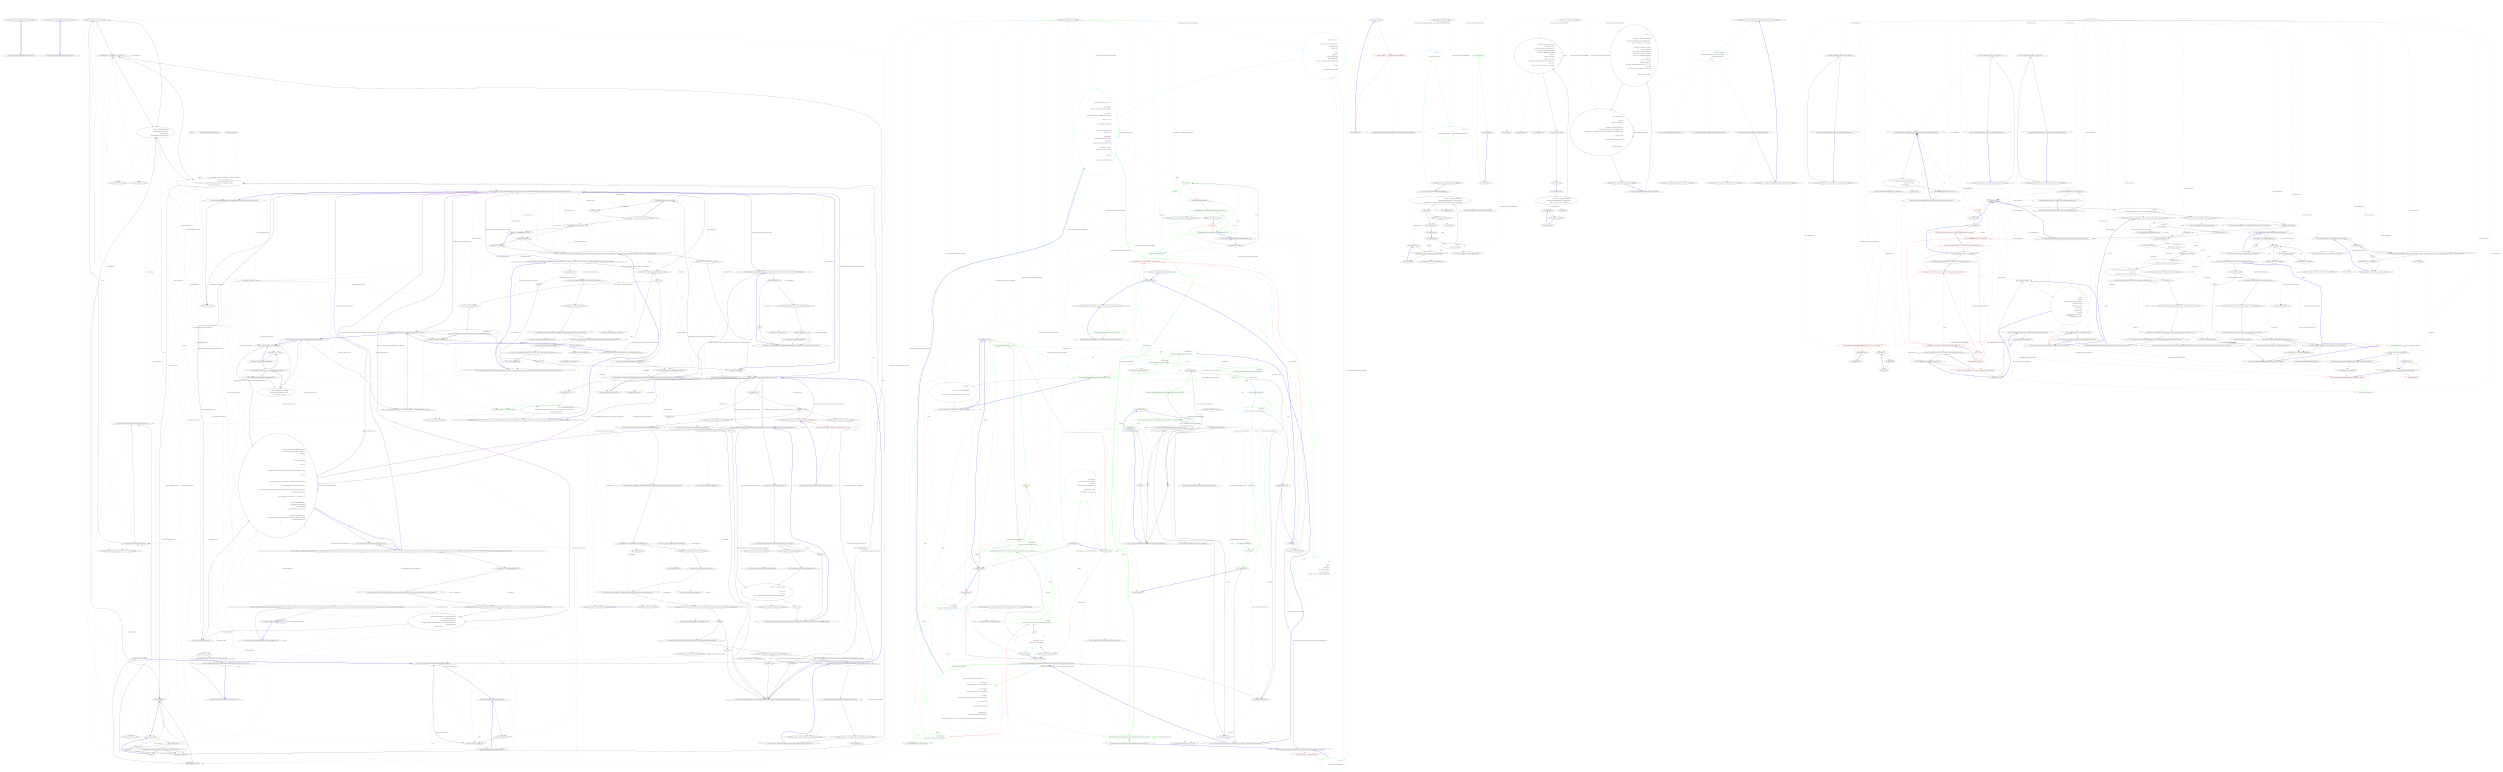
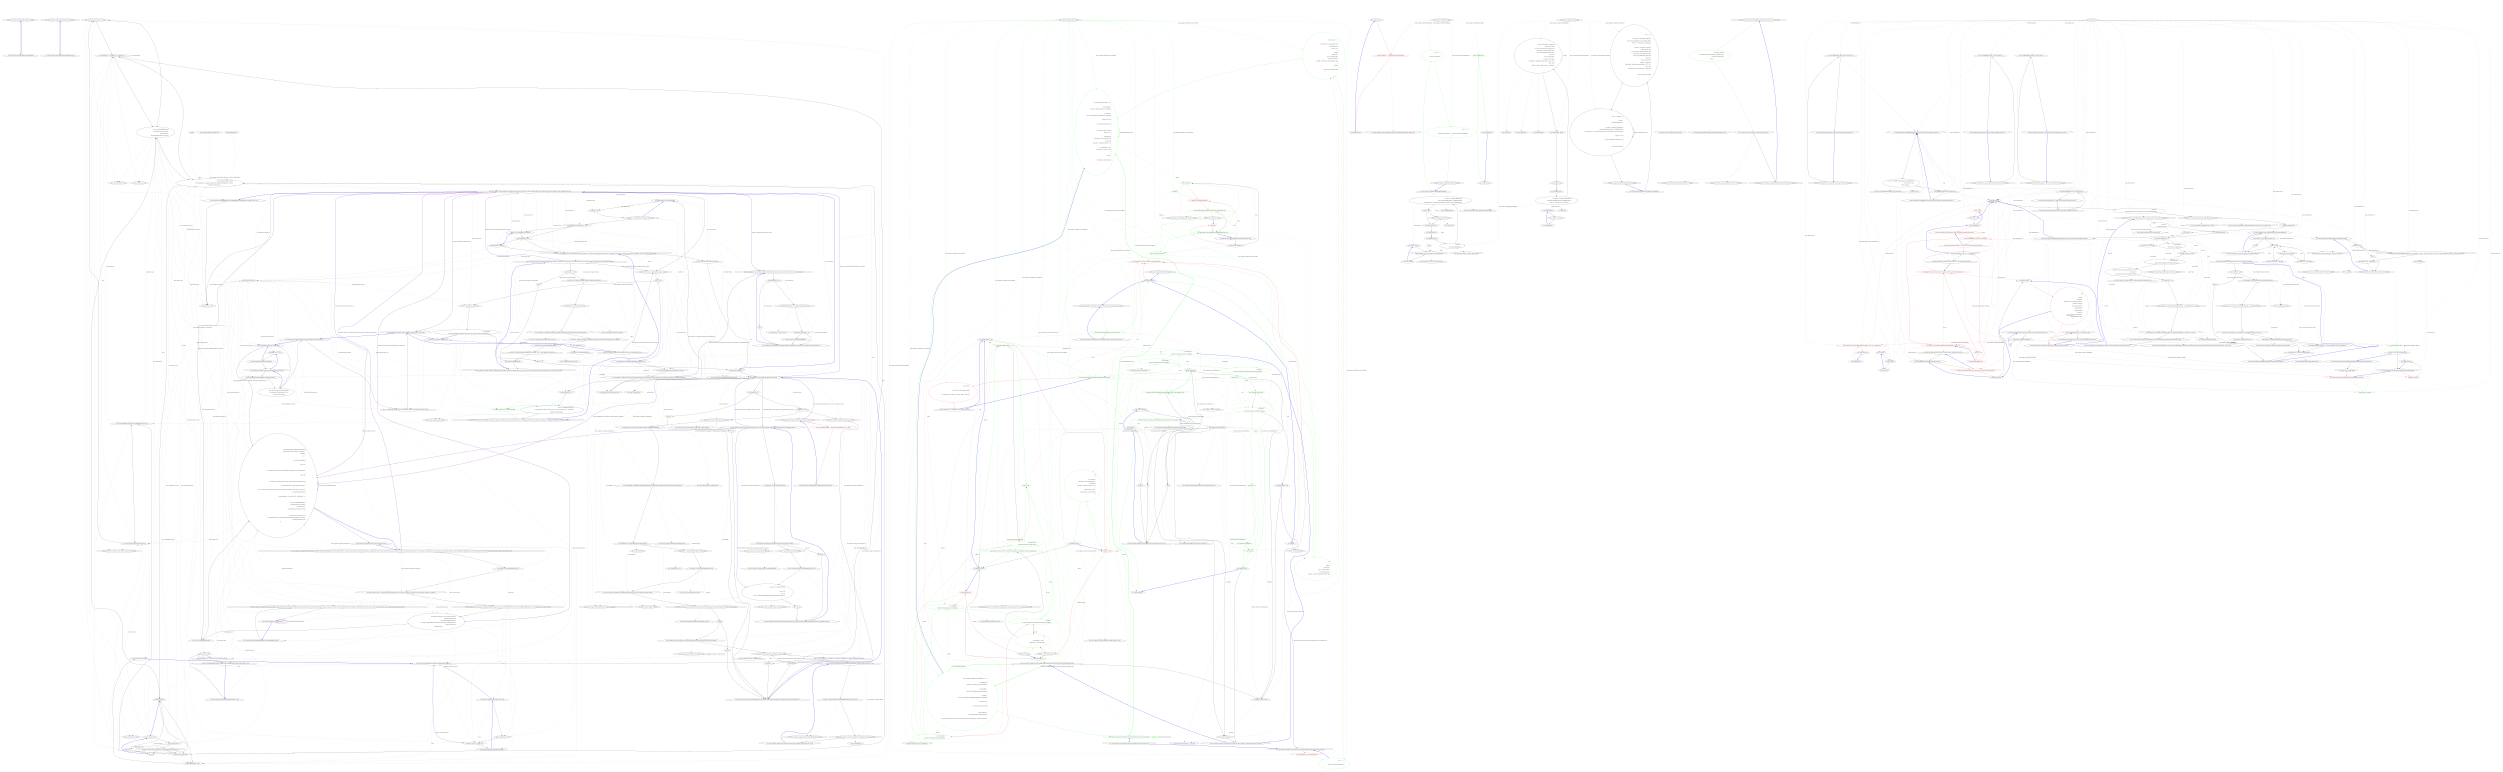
edge "Nancy.Testing.Browser" -> "this.bootstrapper.Initialise()": now "return this.HandleRequest(''PUT'', url, browserContext);" -> "this.bootstrapper.Initialise()"
